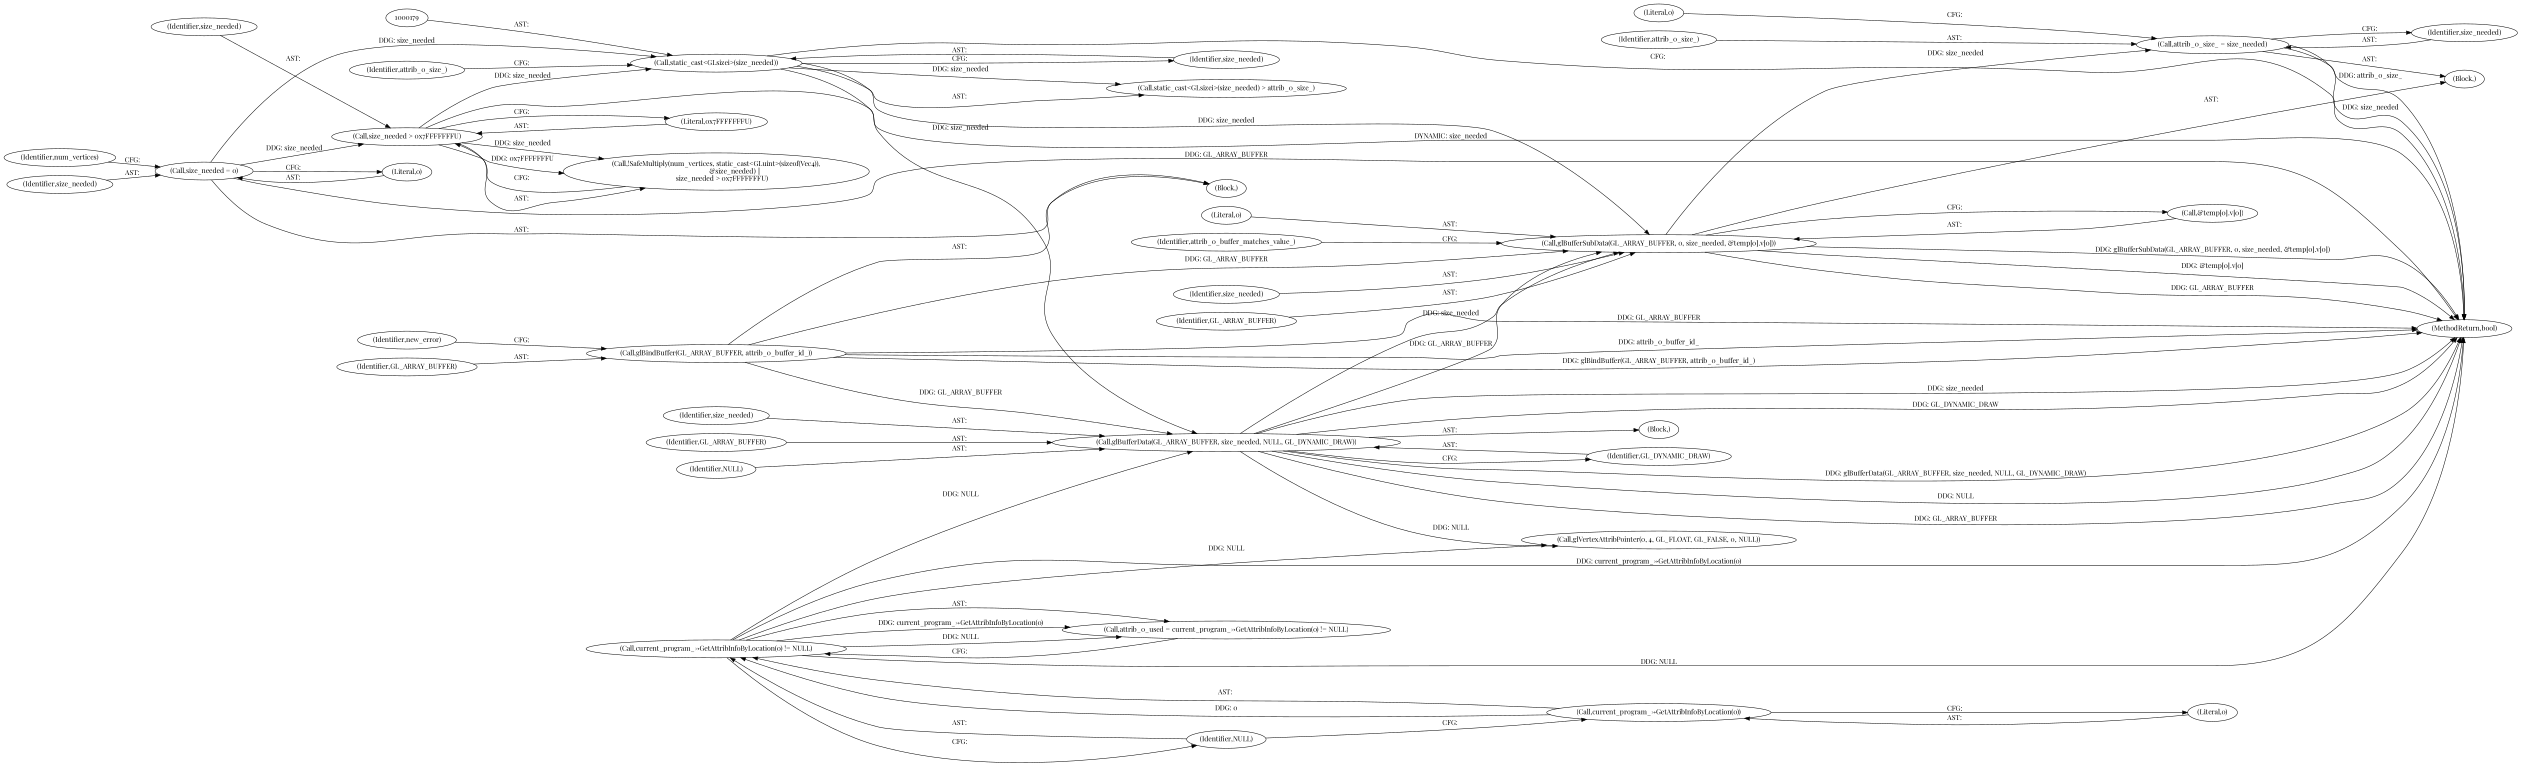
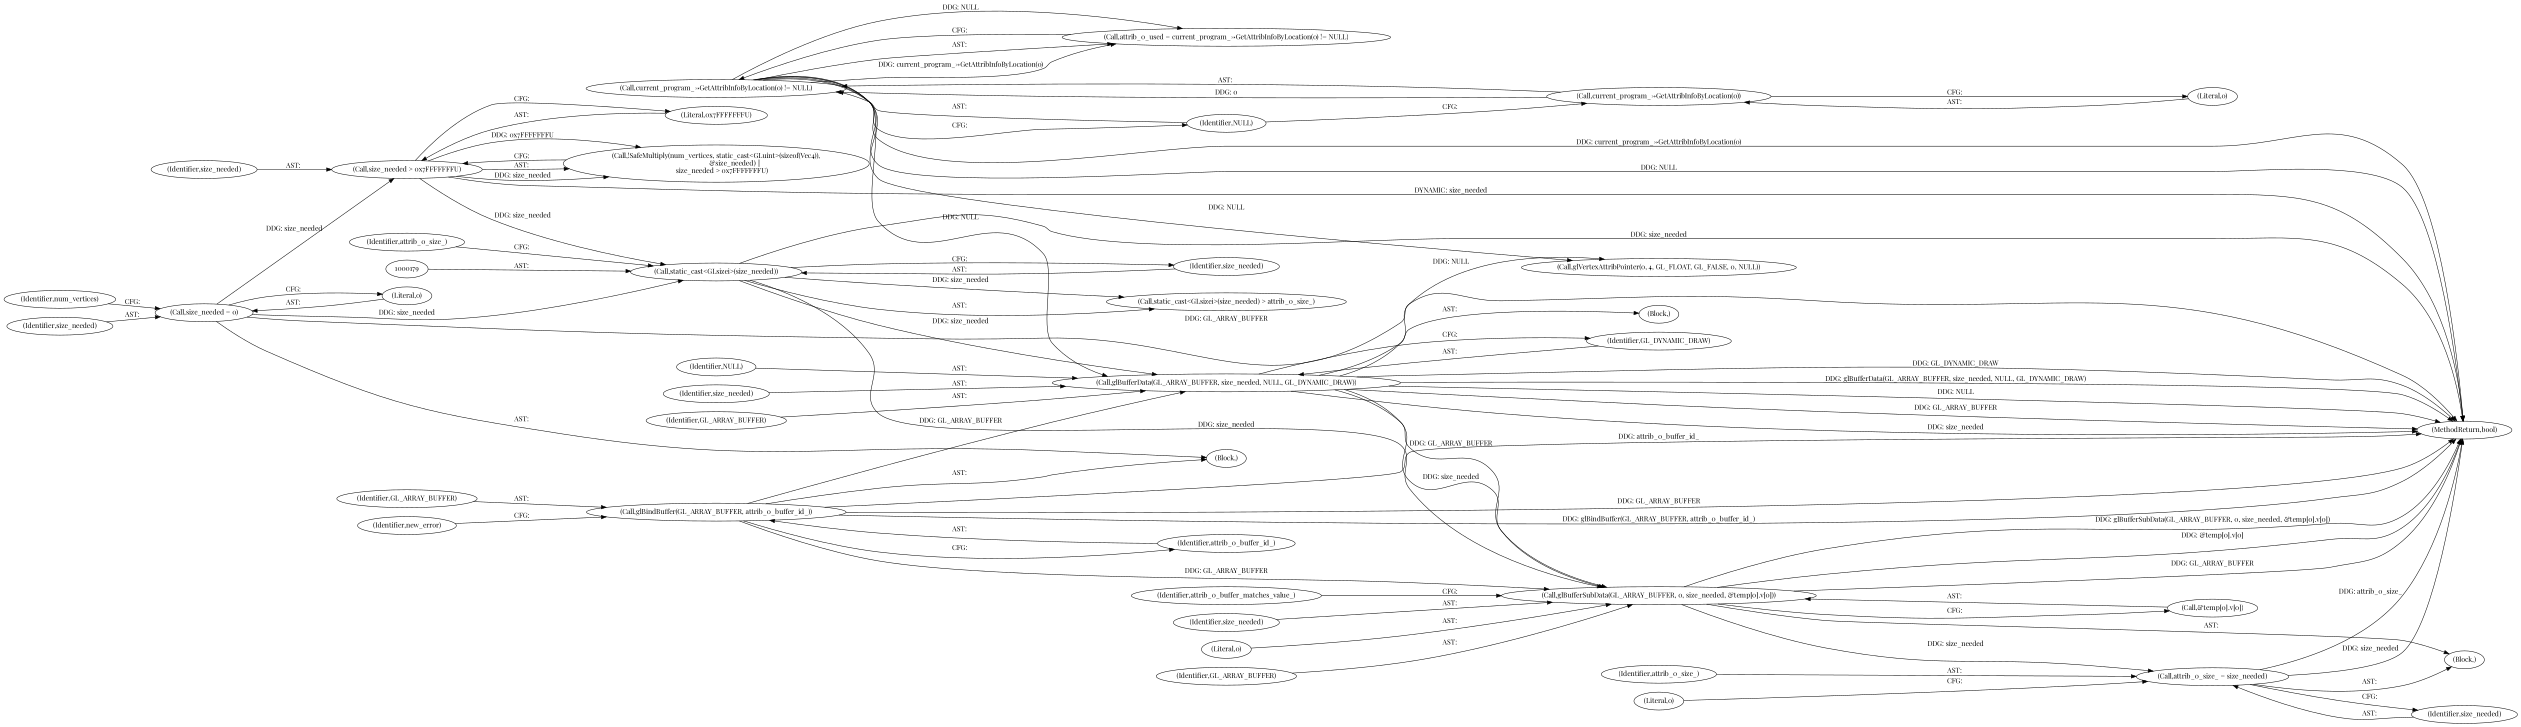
edge "(Call,static_cast<GLsizei>(size_needed))" -> "(MethodReturn,bool)": label "CFG: " -> "DDG: size_needed"
node "(Identifier,attrib_0_buffer_id_)": added
